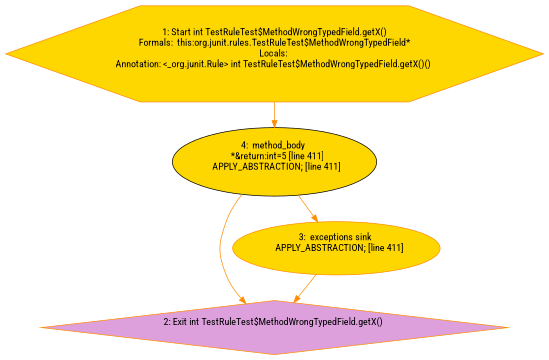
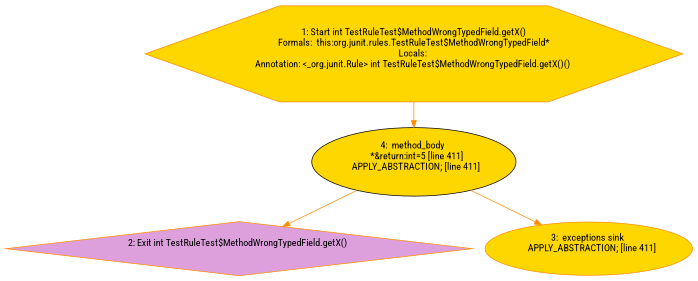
edge "3:  exceptions sink APPLY_ABSTRACTION; [line 411]" -> "2: Exit int TestRuleTest$MethodWrongTypedField.getX()": removed
